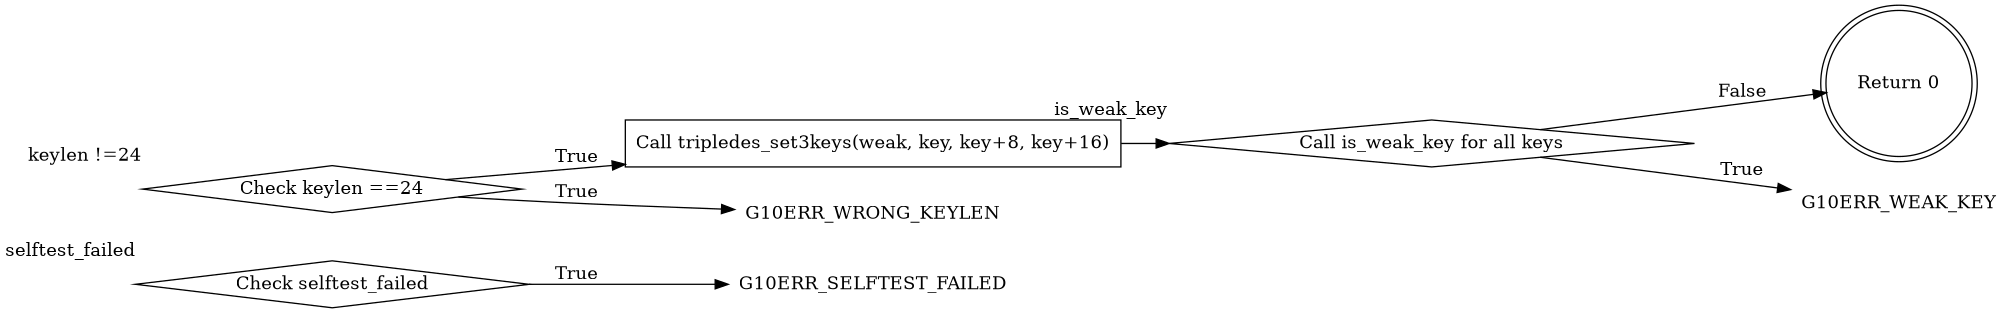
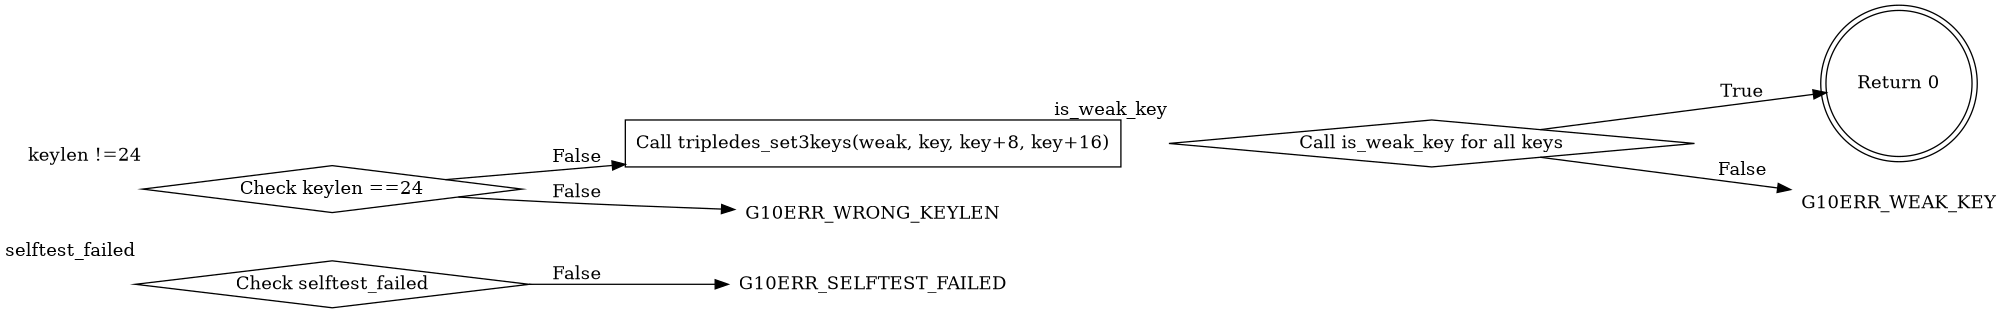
edge "Call is_weak_key for all keys is_weak_key" -> "Return 0": label "False" -> "True"
edge "Call tripledes_set3keys(weak, key, key+8, key+16)" -> "Call is_weak_key for all keys is_weak_key": removed
edge "Check keylen ==24 keylen !=24" -> "Call tripledes_set3keys(weak, key, key+8, key+16)": label "True" -> "False"
edge "Call is_weak_key for all keys is_weak_key" -> "G10ERR_WEAK_KEY": label "True" -> "False"
edge "Check keylen ==24 keylen !=24" -> "G10ERR_WRONG_KEYLEN": label "True" -> "False"
edge "Check selftest_failed selftest_failed" -> "G10ERR_SELFTEST_FAILED": label "True" -> "False"
